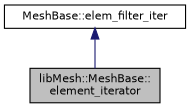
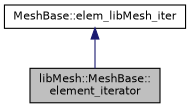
node "MeshBase::elem_filter_iter": label "MeshBase::elem_filter_iter" -> "MeshBase::elem_libMesh_iter"
